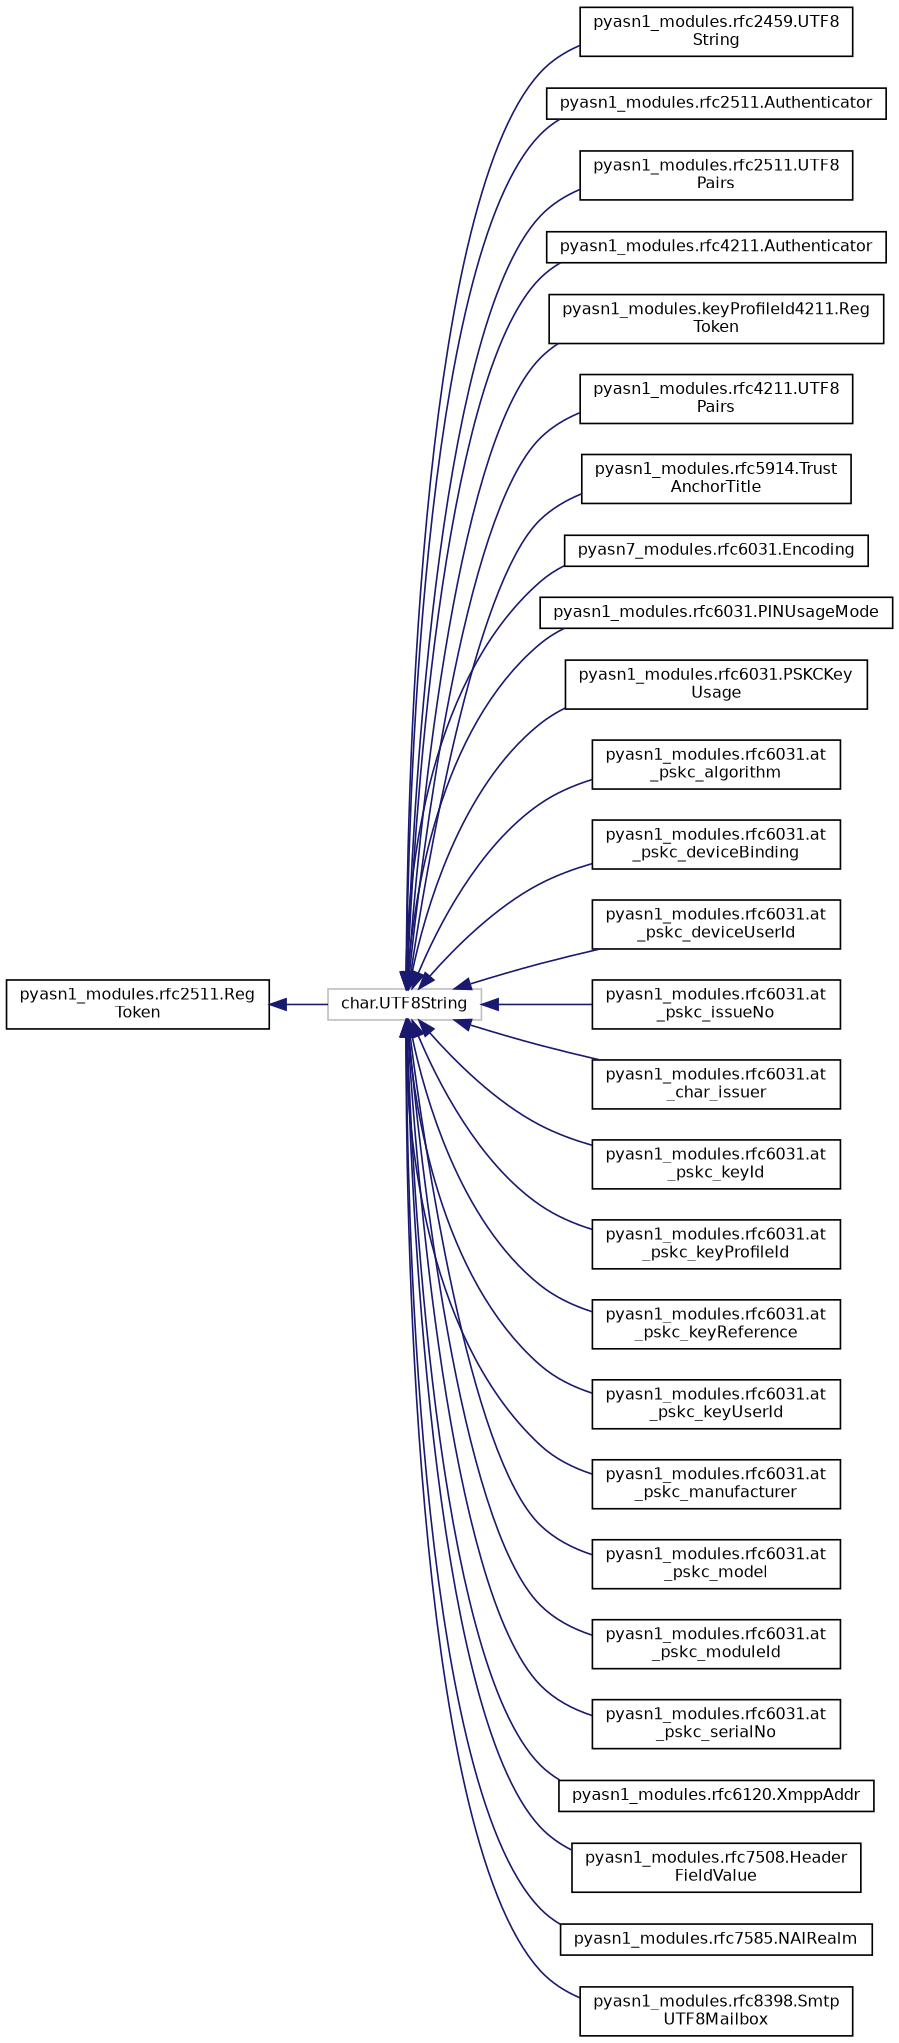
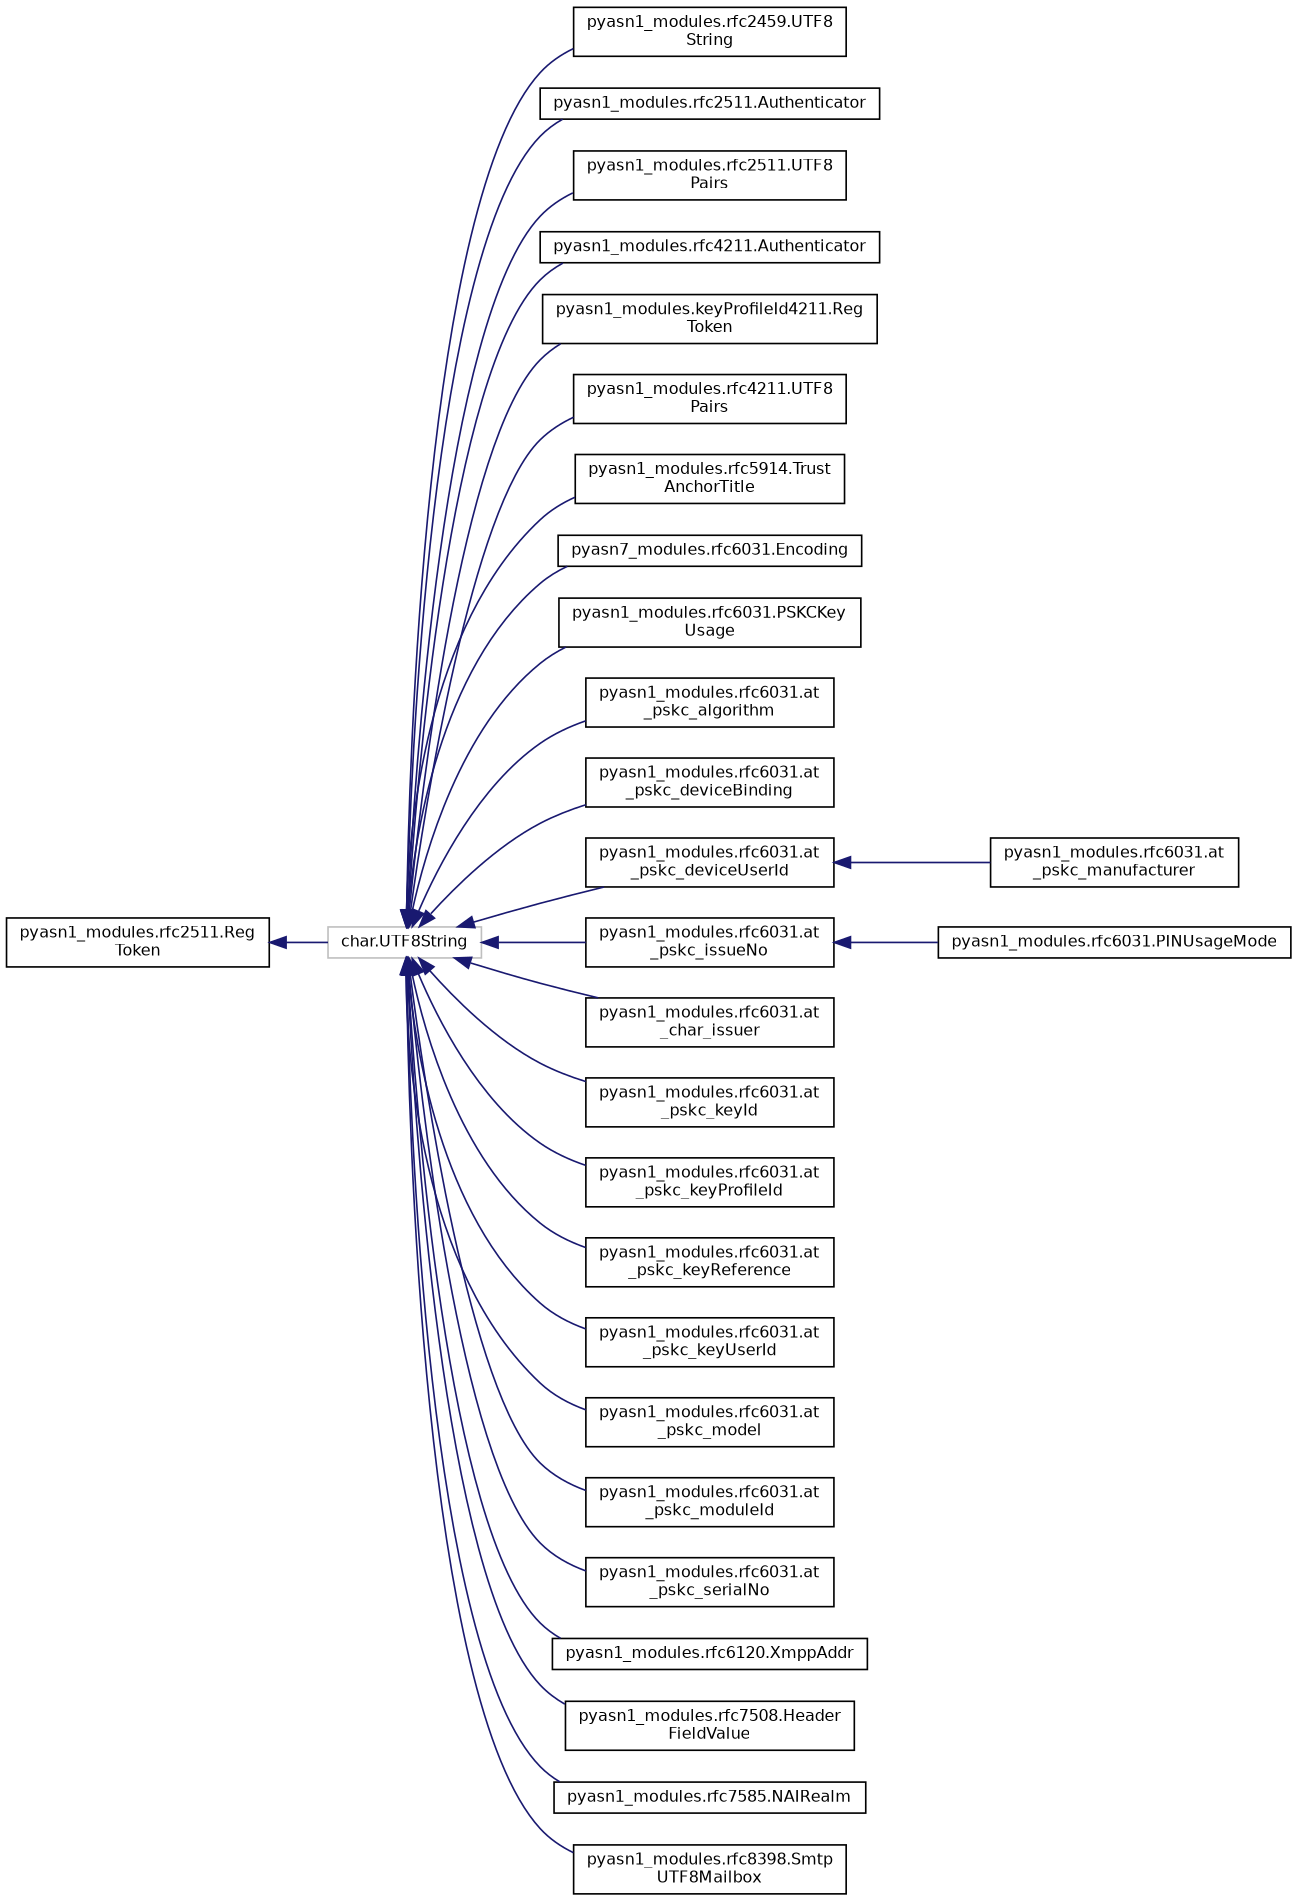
edge "pyasn1_modules.rfc6031.PINUsageMode" -> "char.UTF8String": now "pyasn1_modules.rfc6031.PINUsageMode" -> "pyasn1_modules.rfc6031.at _pskc_issueNo"
edge "pyasn1_modules.rfc6031.at _pskc_manufacturer" -> "char.UTF8String": now "pyasn1_modules.rfc6031.at _pskc_manufacturer" -> "pyasn1_modules.rfc6031.at _pskc_deviceUserId"
